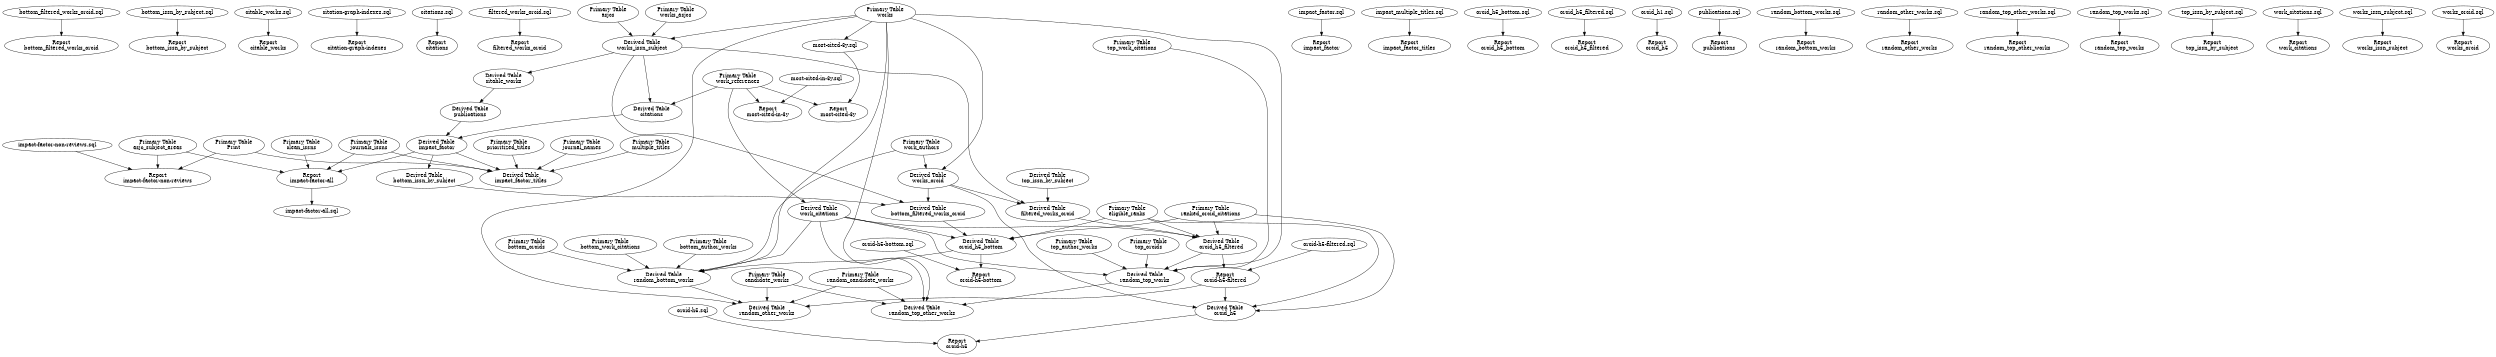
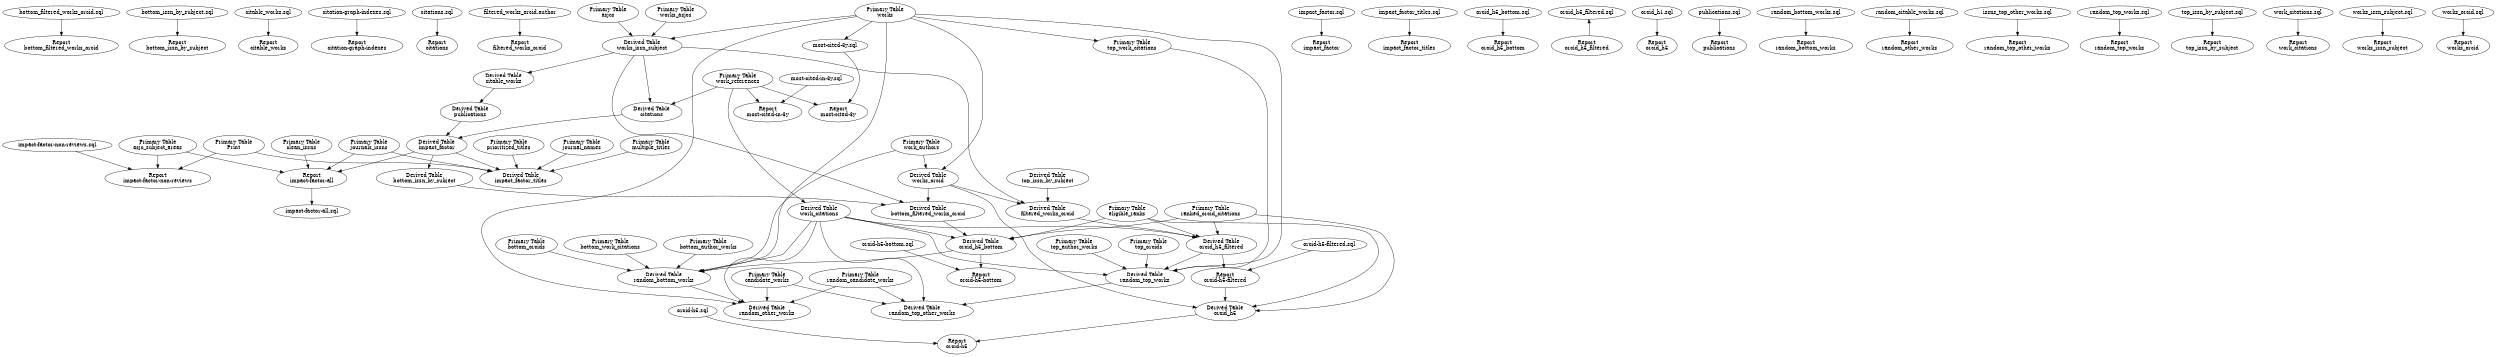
node "filtered_works_orcid.sql": label "filtered_works_orcid.sql" -> "filtered_works_orcid.author"
node "impact_multiple_titles.sql": label "impact_multiple_titles.sql" -> "impact_factor_titles.sql"
node "random_other_works.sql": label "random_other_works.sql" -> "random_citable_works.sql"
node "random_top_other_works.sql": label "random_top_other_works.sql" -> "issns_top_other_works.sql"
edge "orcid_h5_filtered.sql" -> "Report orcid_h5_filtered": reversed
edge "Primary Table works" -> "Derived Table random_top_other_works": now "Primary Table works" -> "Primary Table top_work_citations"
edge "Report orcid-h5-filtered" -> "Derived Table random_other_works": now "Derived Table work_citations" -> "Derived Table random_other_works"
